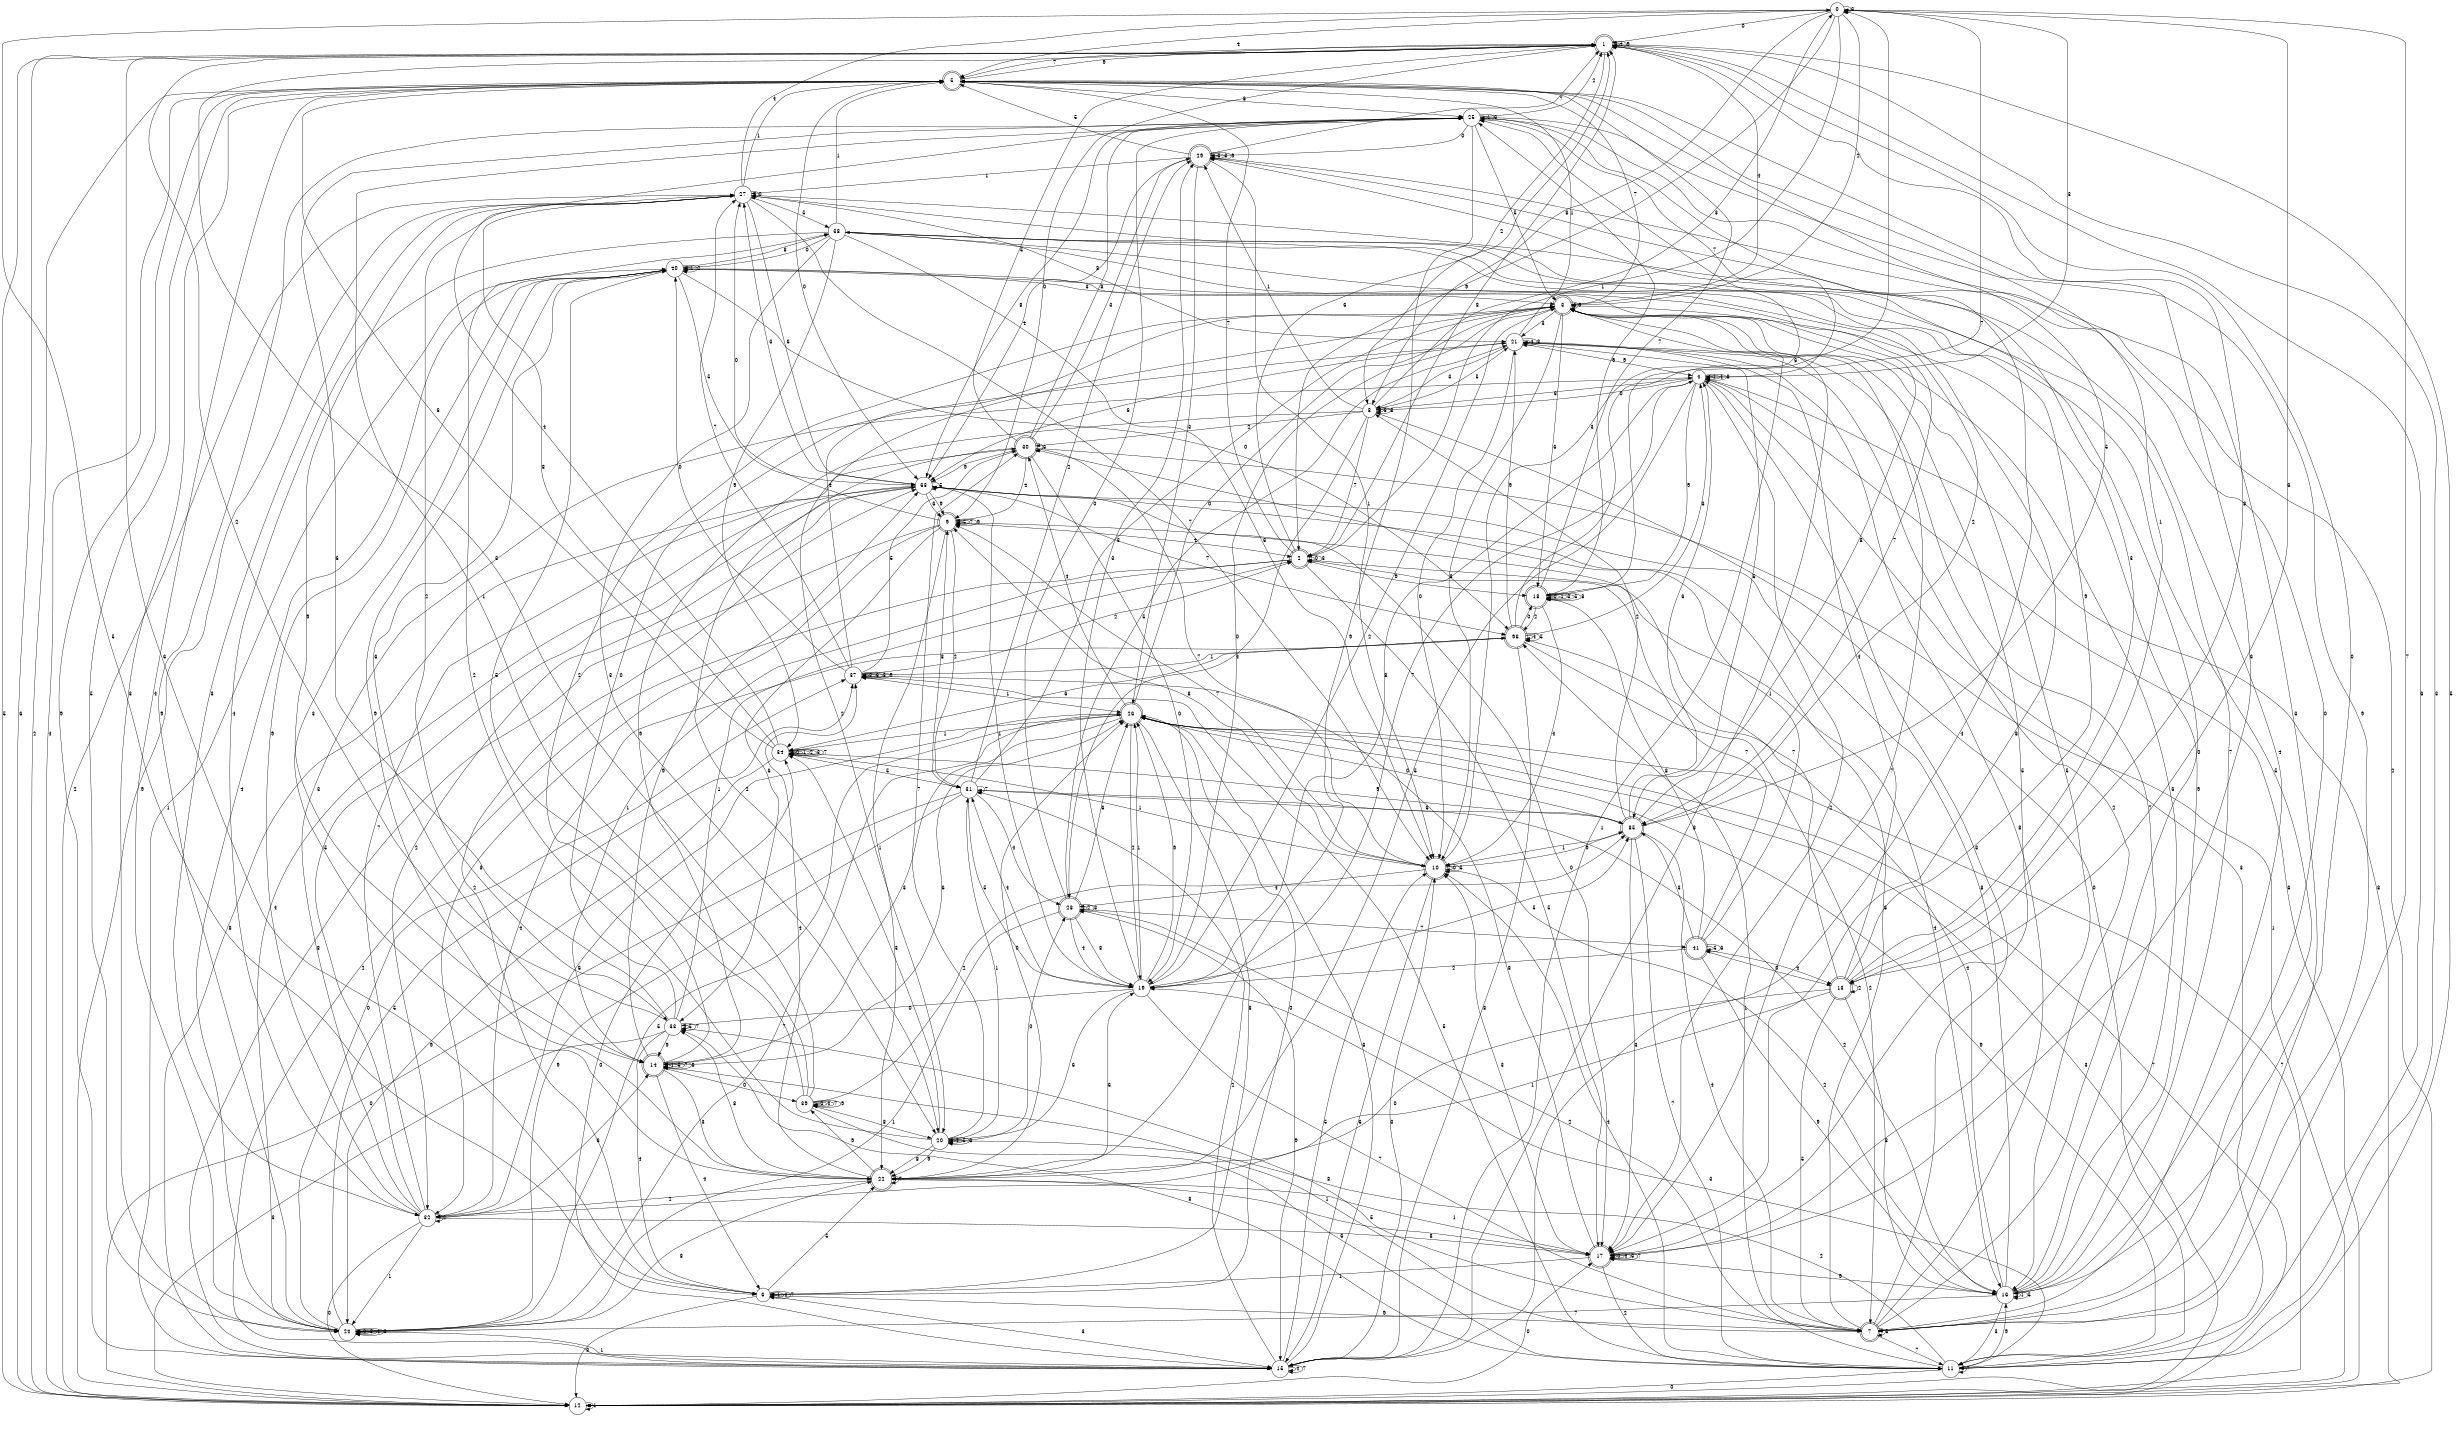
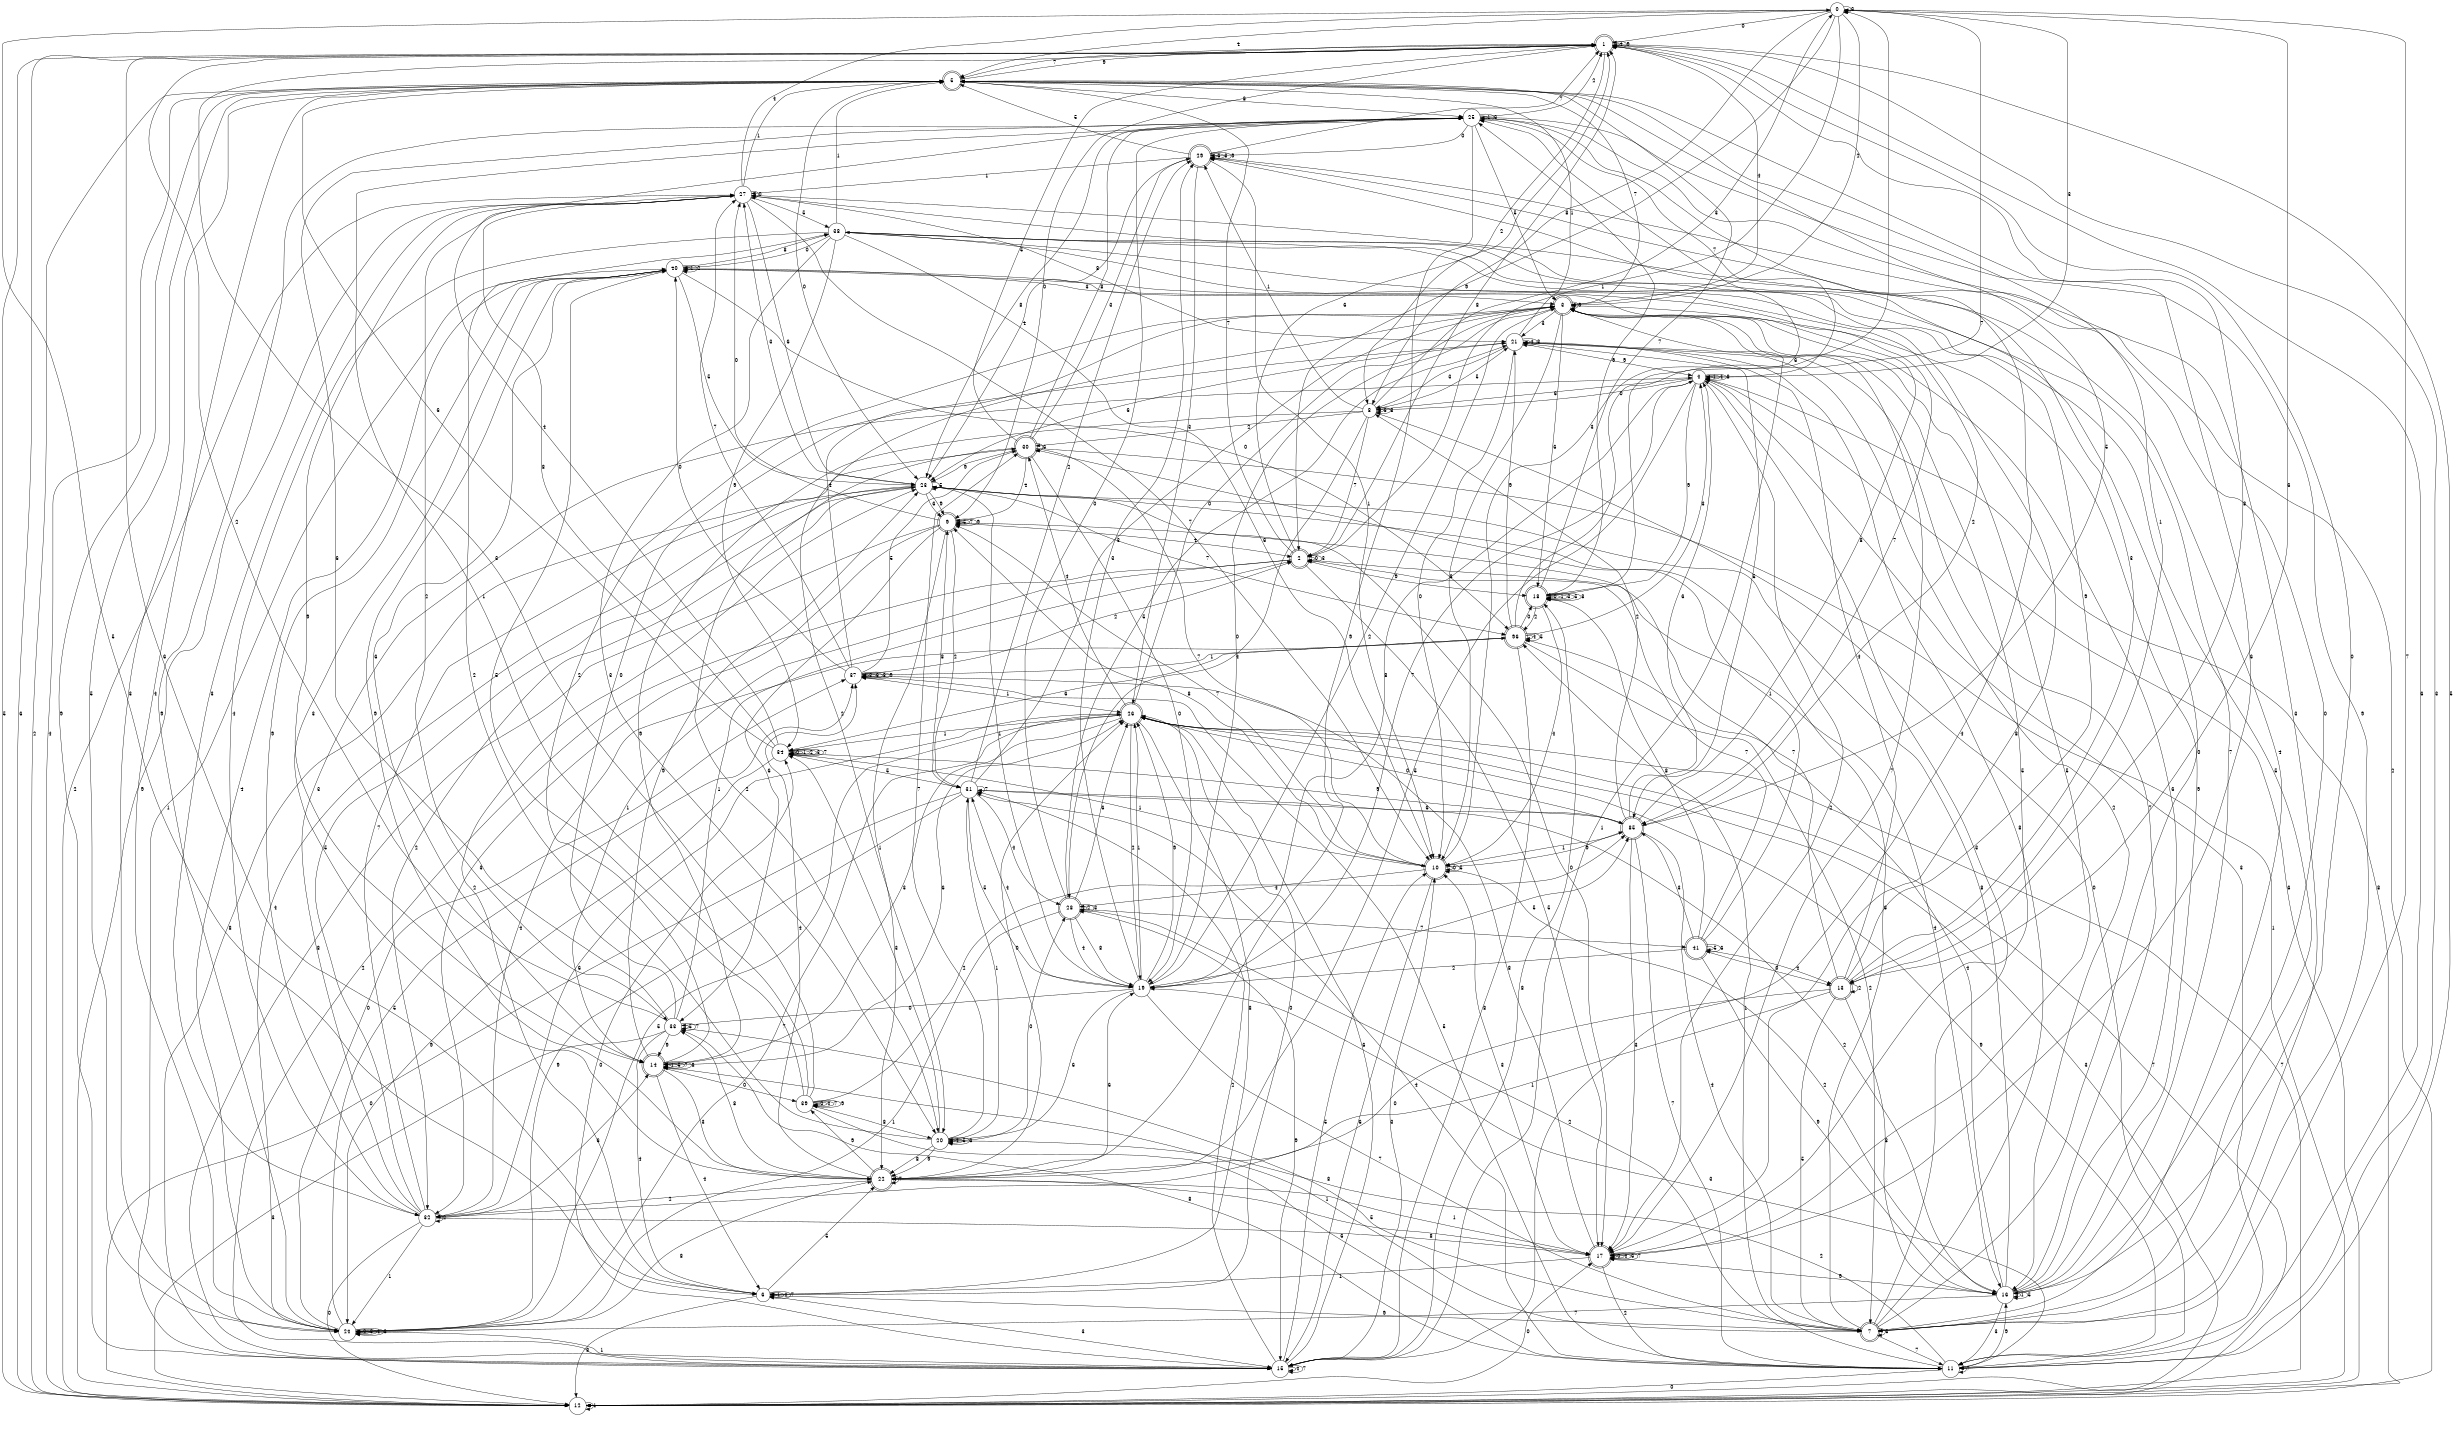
node "63": label "63" -> "23"
edge "15" -> "3": now "15" -> "18"
edge "11" -> "10": now "11" -> "31"
